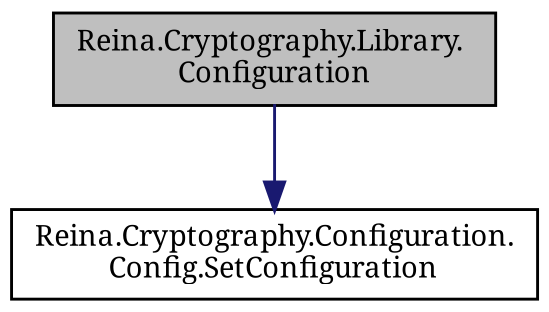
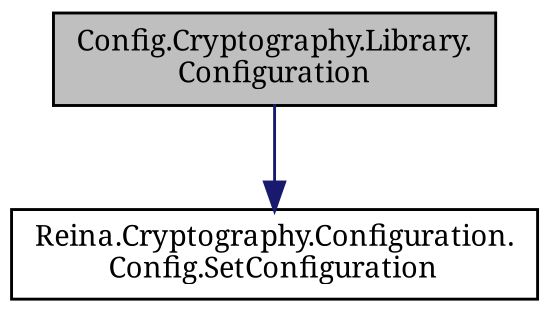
node "Reina.Cryptography.Library. Configuration": label "Reina.Cryptography.Library. Configuration" -> "Config.Cryptography.Library. Configuration"
